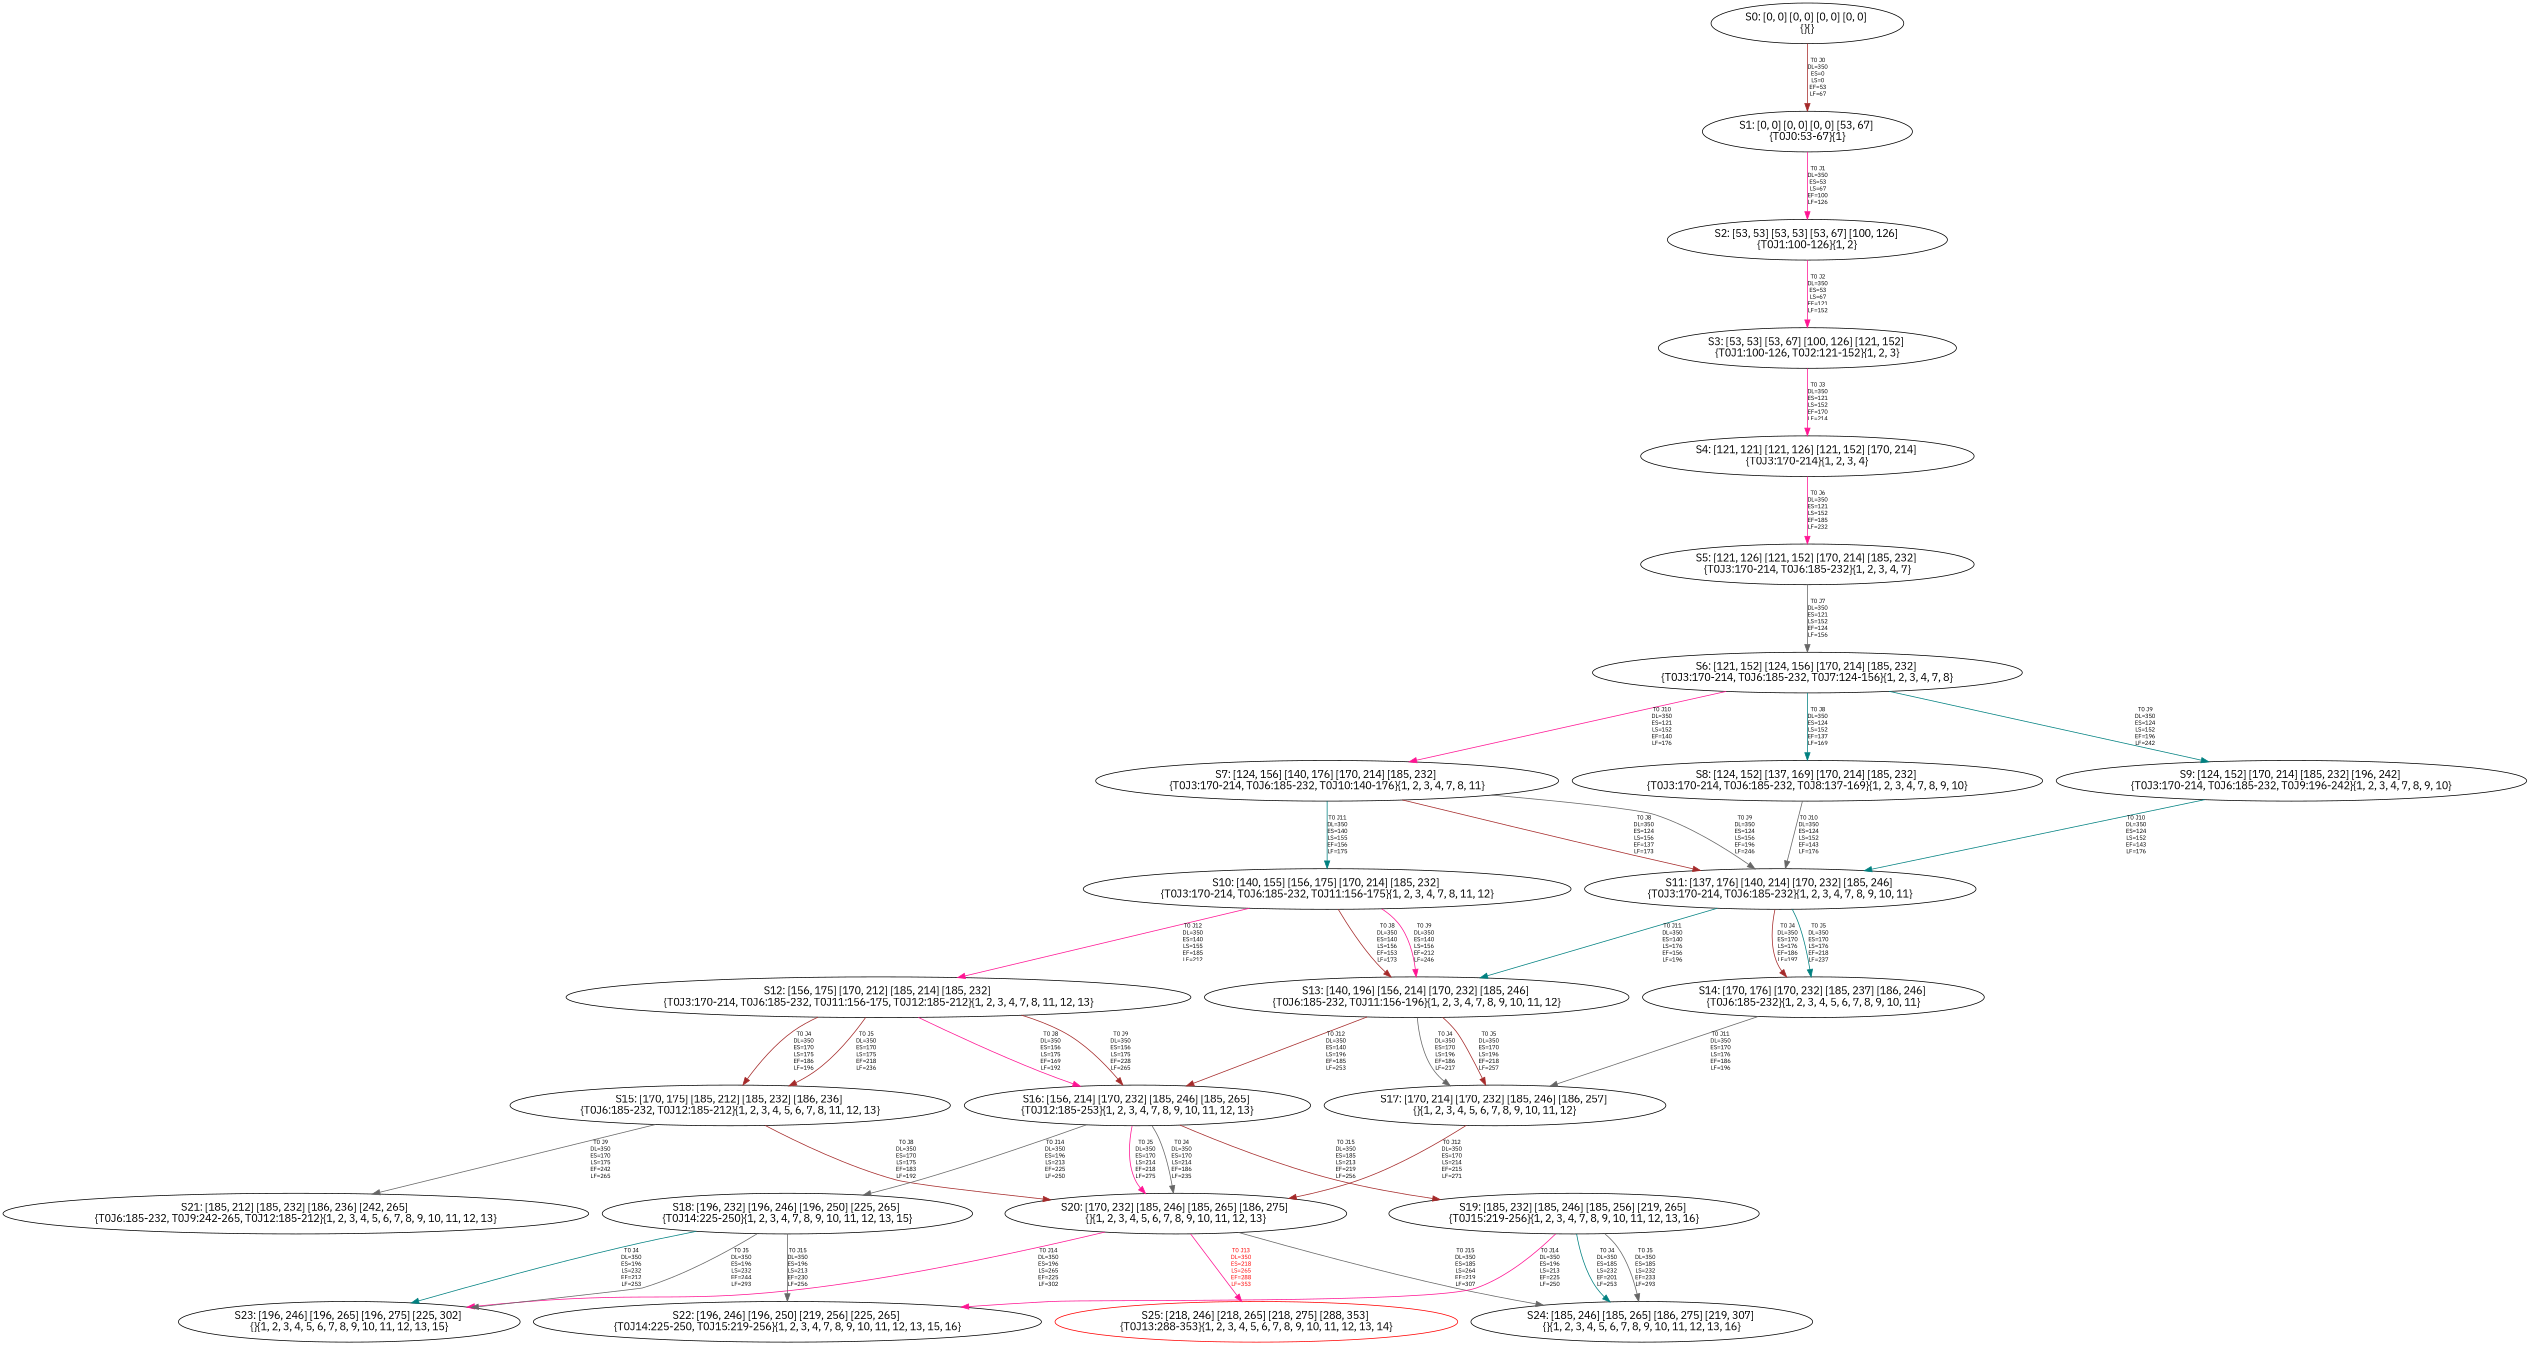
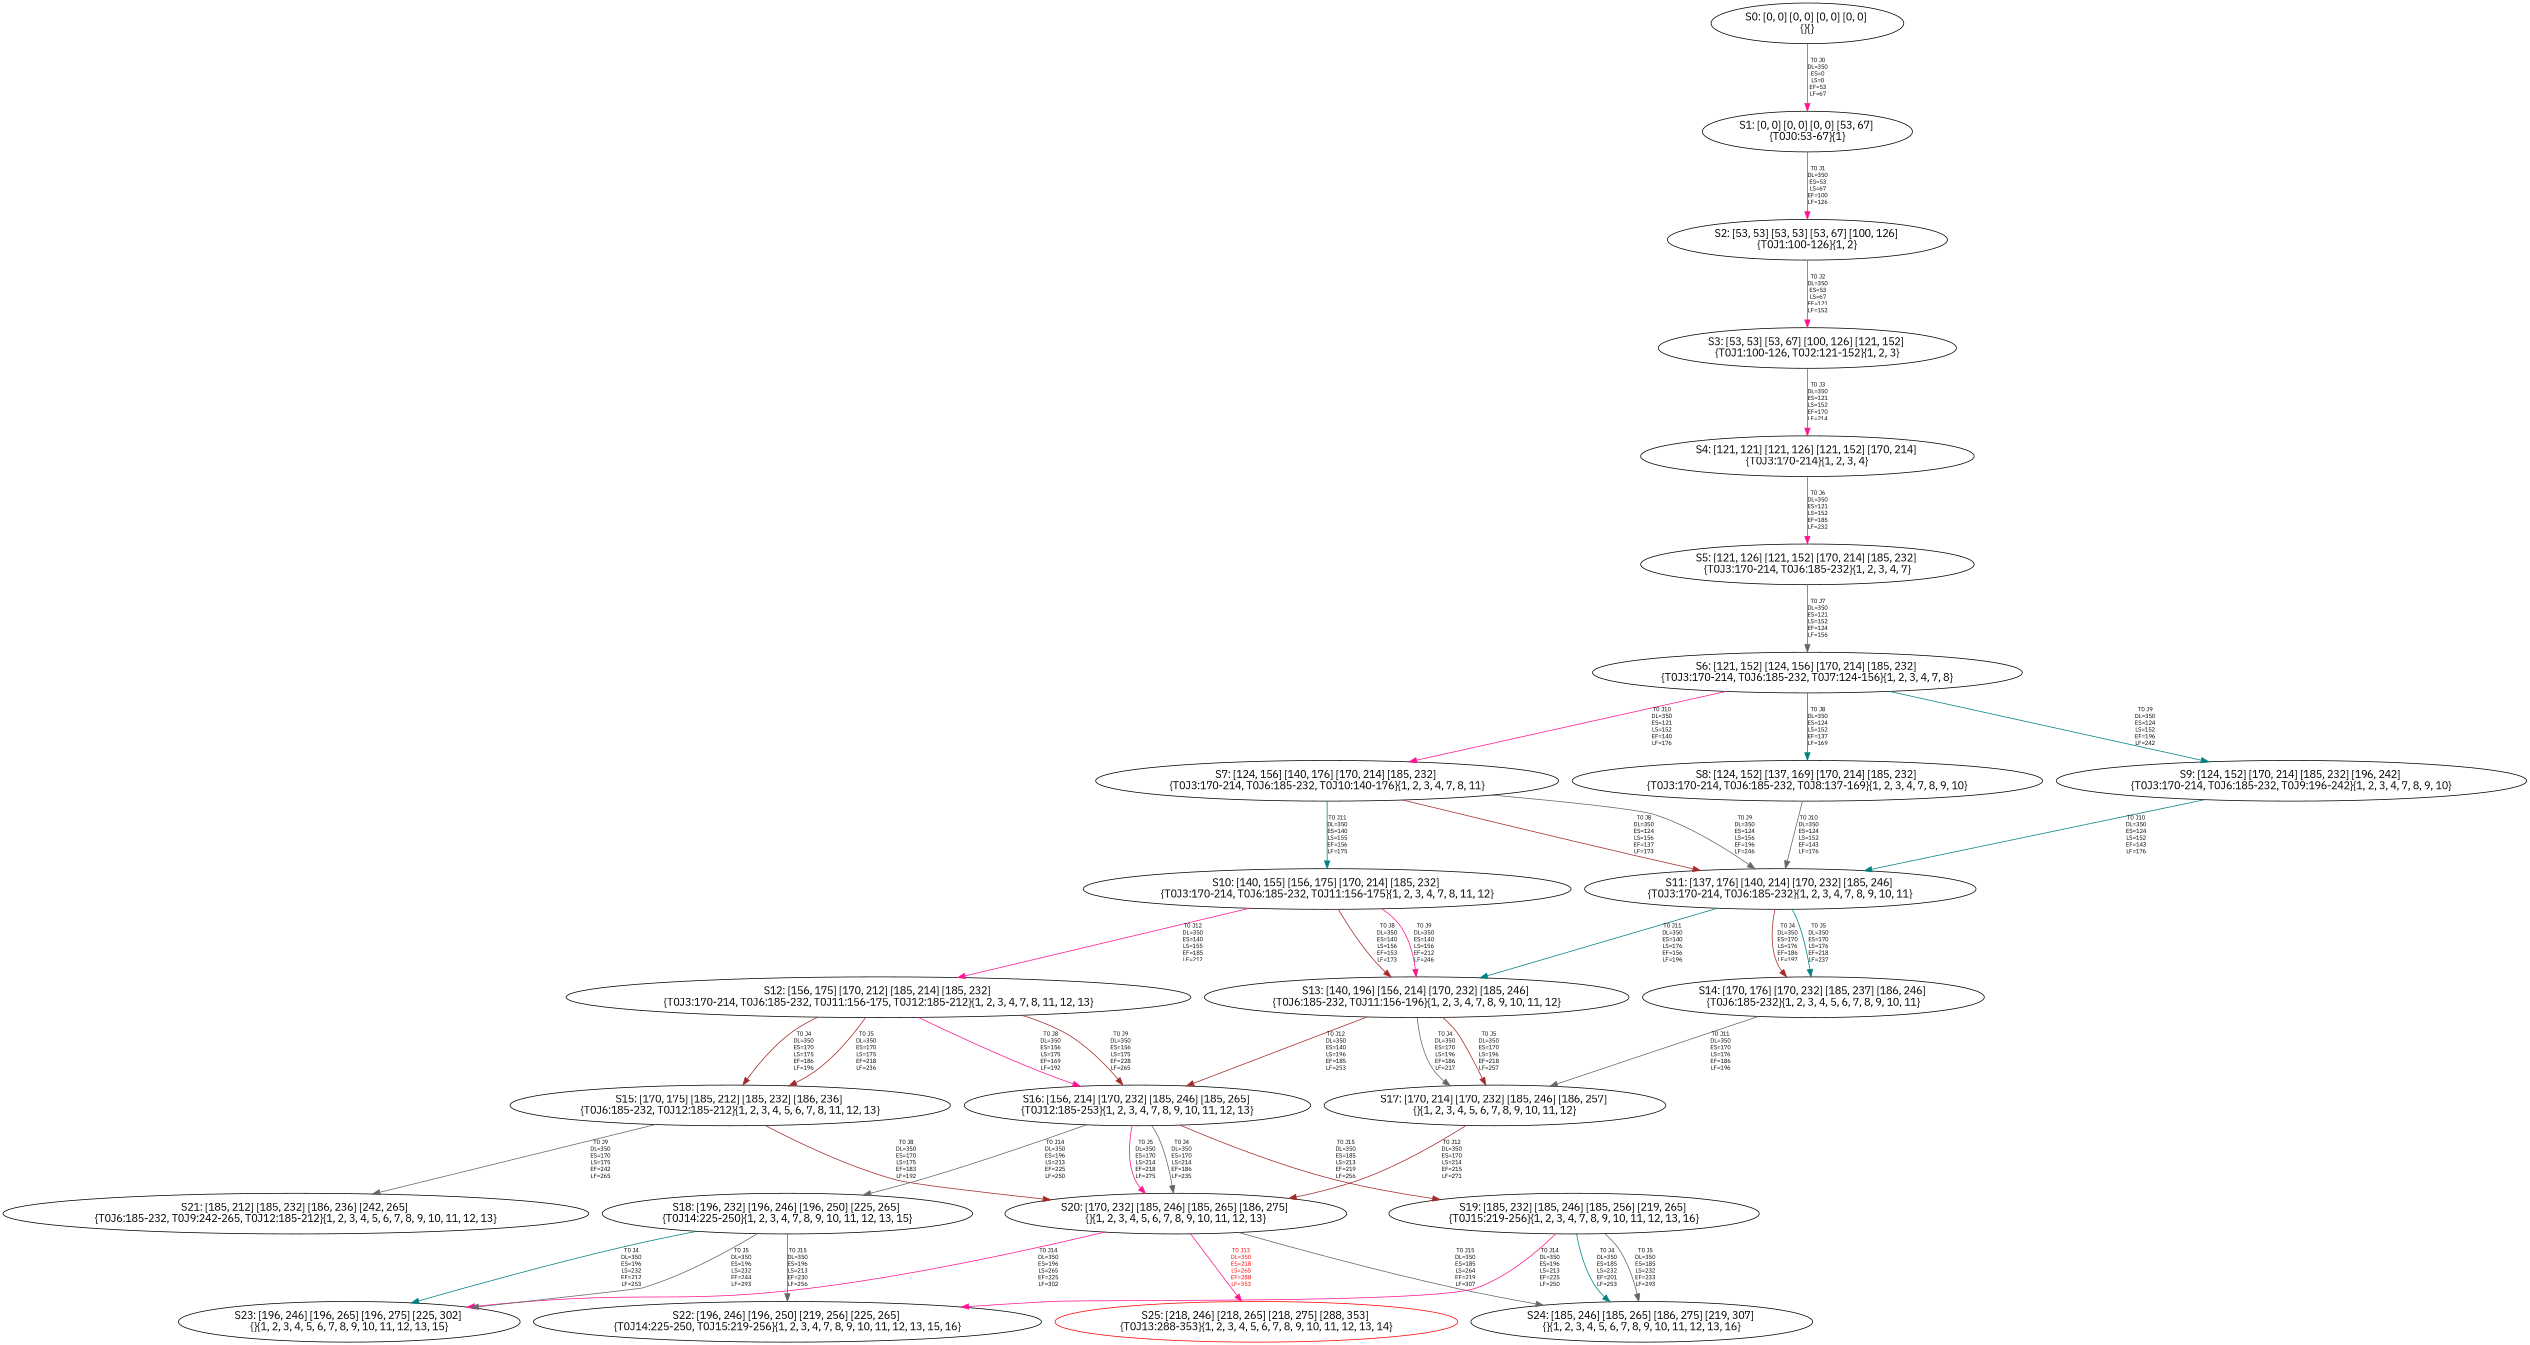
edge "S0: [0, 0] [0, 0] [0, 0] [0, 0] {}{}" -> "S1: [0, 0] [0, 0] [0, 0] [53, 67] {T0J0:53-67}{1}": color brown -> deeppink
